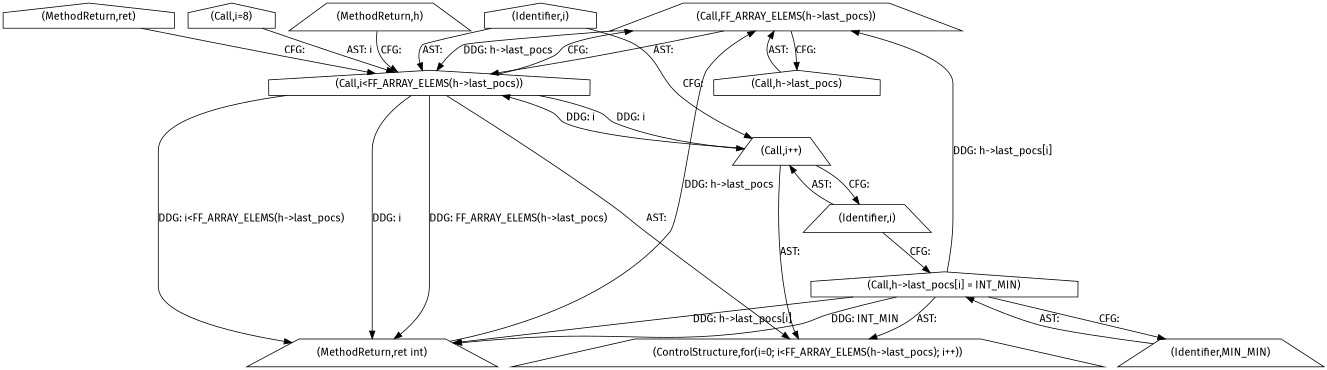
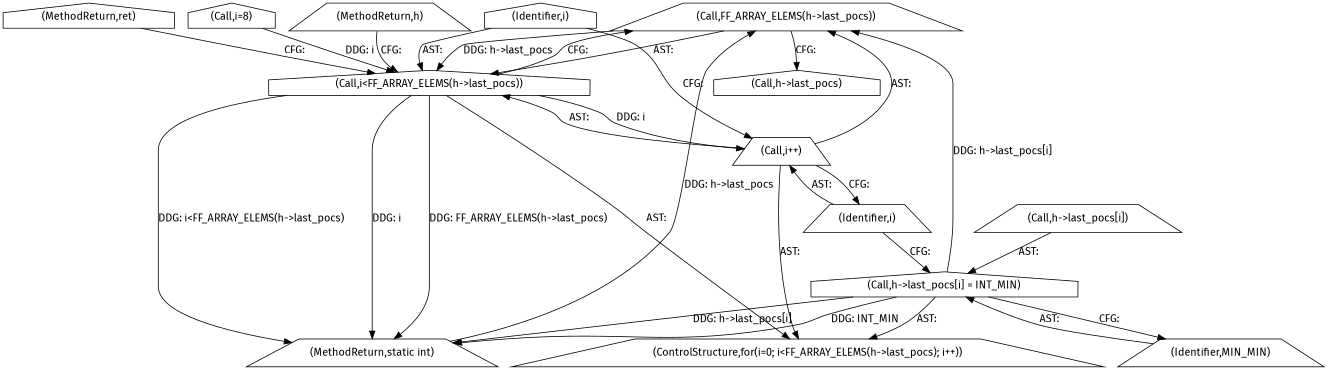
edge "(Call,i=8)" -> "(Call,i<FF_ARRAY_ELEMS(h->last_pocs))": label "AST: i" -> "DDG: i"
edge "(Call,h->last_pocs)" -> "(Call,FF_ARRAY_ELEMS(h->last_pocs))": now "(Call,i++)" -> "(Call,FF_ARRAY_ELEMS(h->last_pocs))"
edge "(Call,i++)" -> "(Call,i<FF_ARRAY_ELEMS(h->last_pocs))": label "DDG: i" -> "AST: "
node "(Call,h->last_pocs[i])": added
node "(MethodReturn,ret int)": label "(MethodReturn,ret int)" -> "(MethodReturn,static int)"
